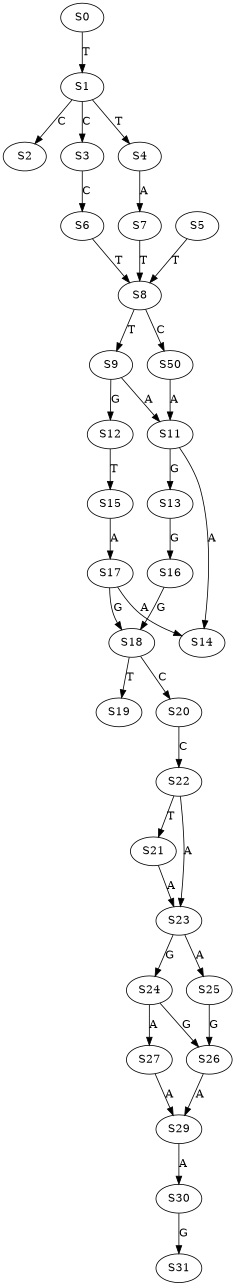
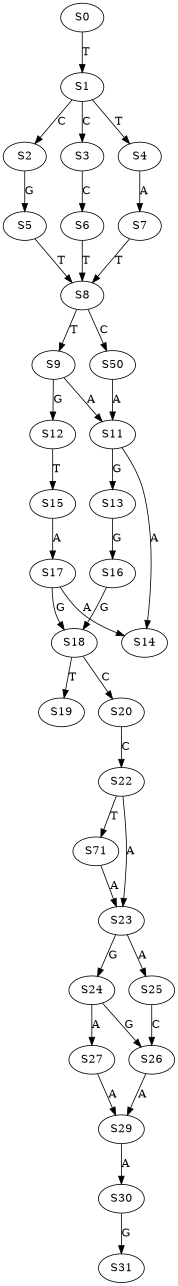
edge "S2" -> "S5": added, label "G"
node "S21": label "S21" -> "S71"
edge "S25" -> "S26": label "G" -> "C"
